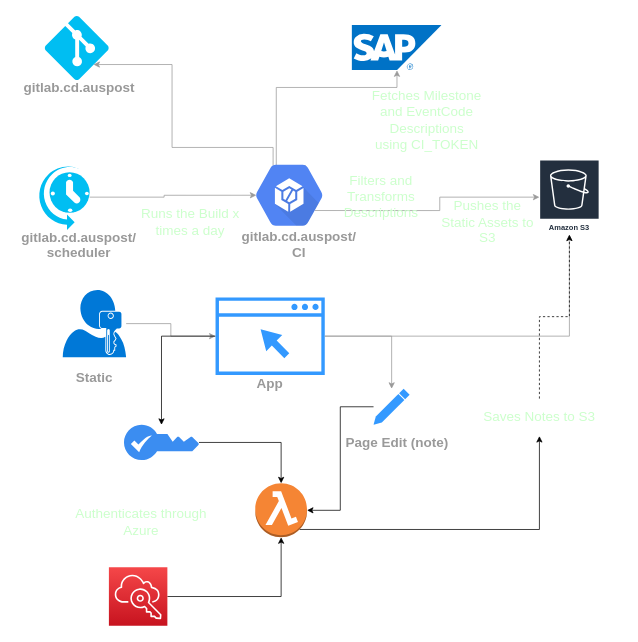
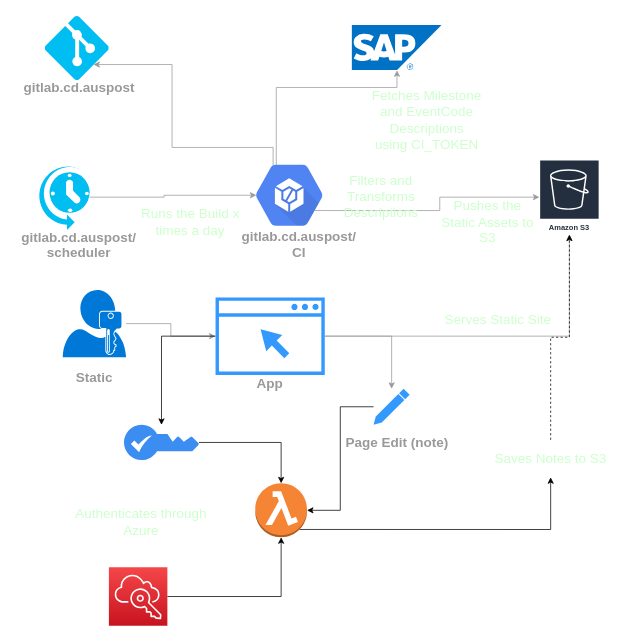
node "Serves Static Site": added
node "Saves Notes to S3": moved (540, 417) -> (551, 459)
